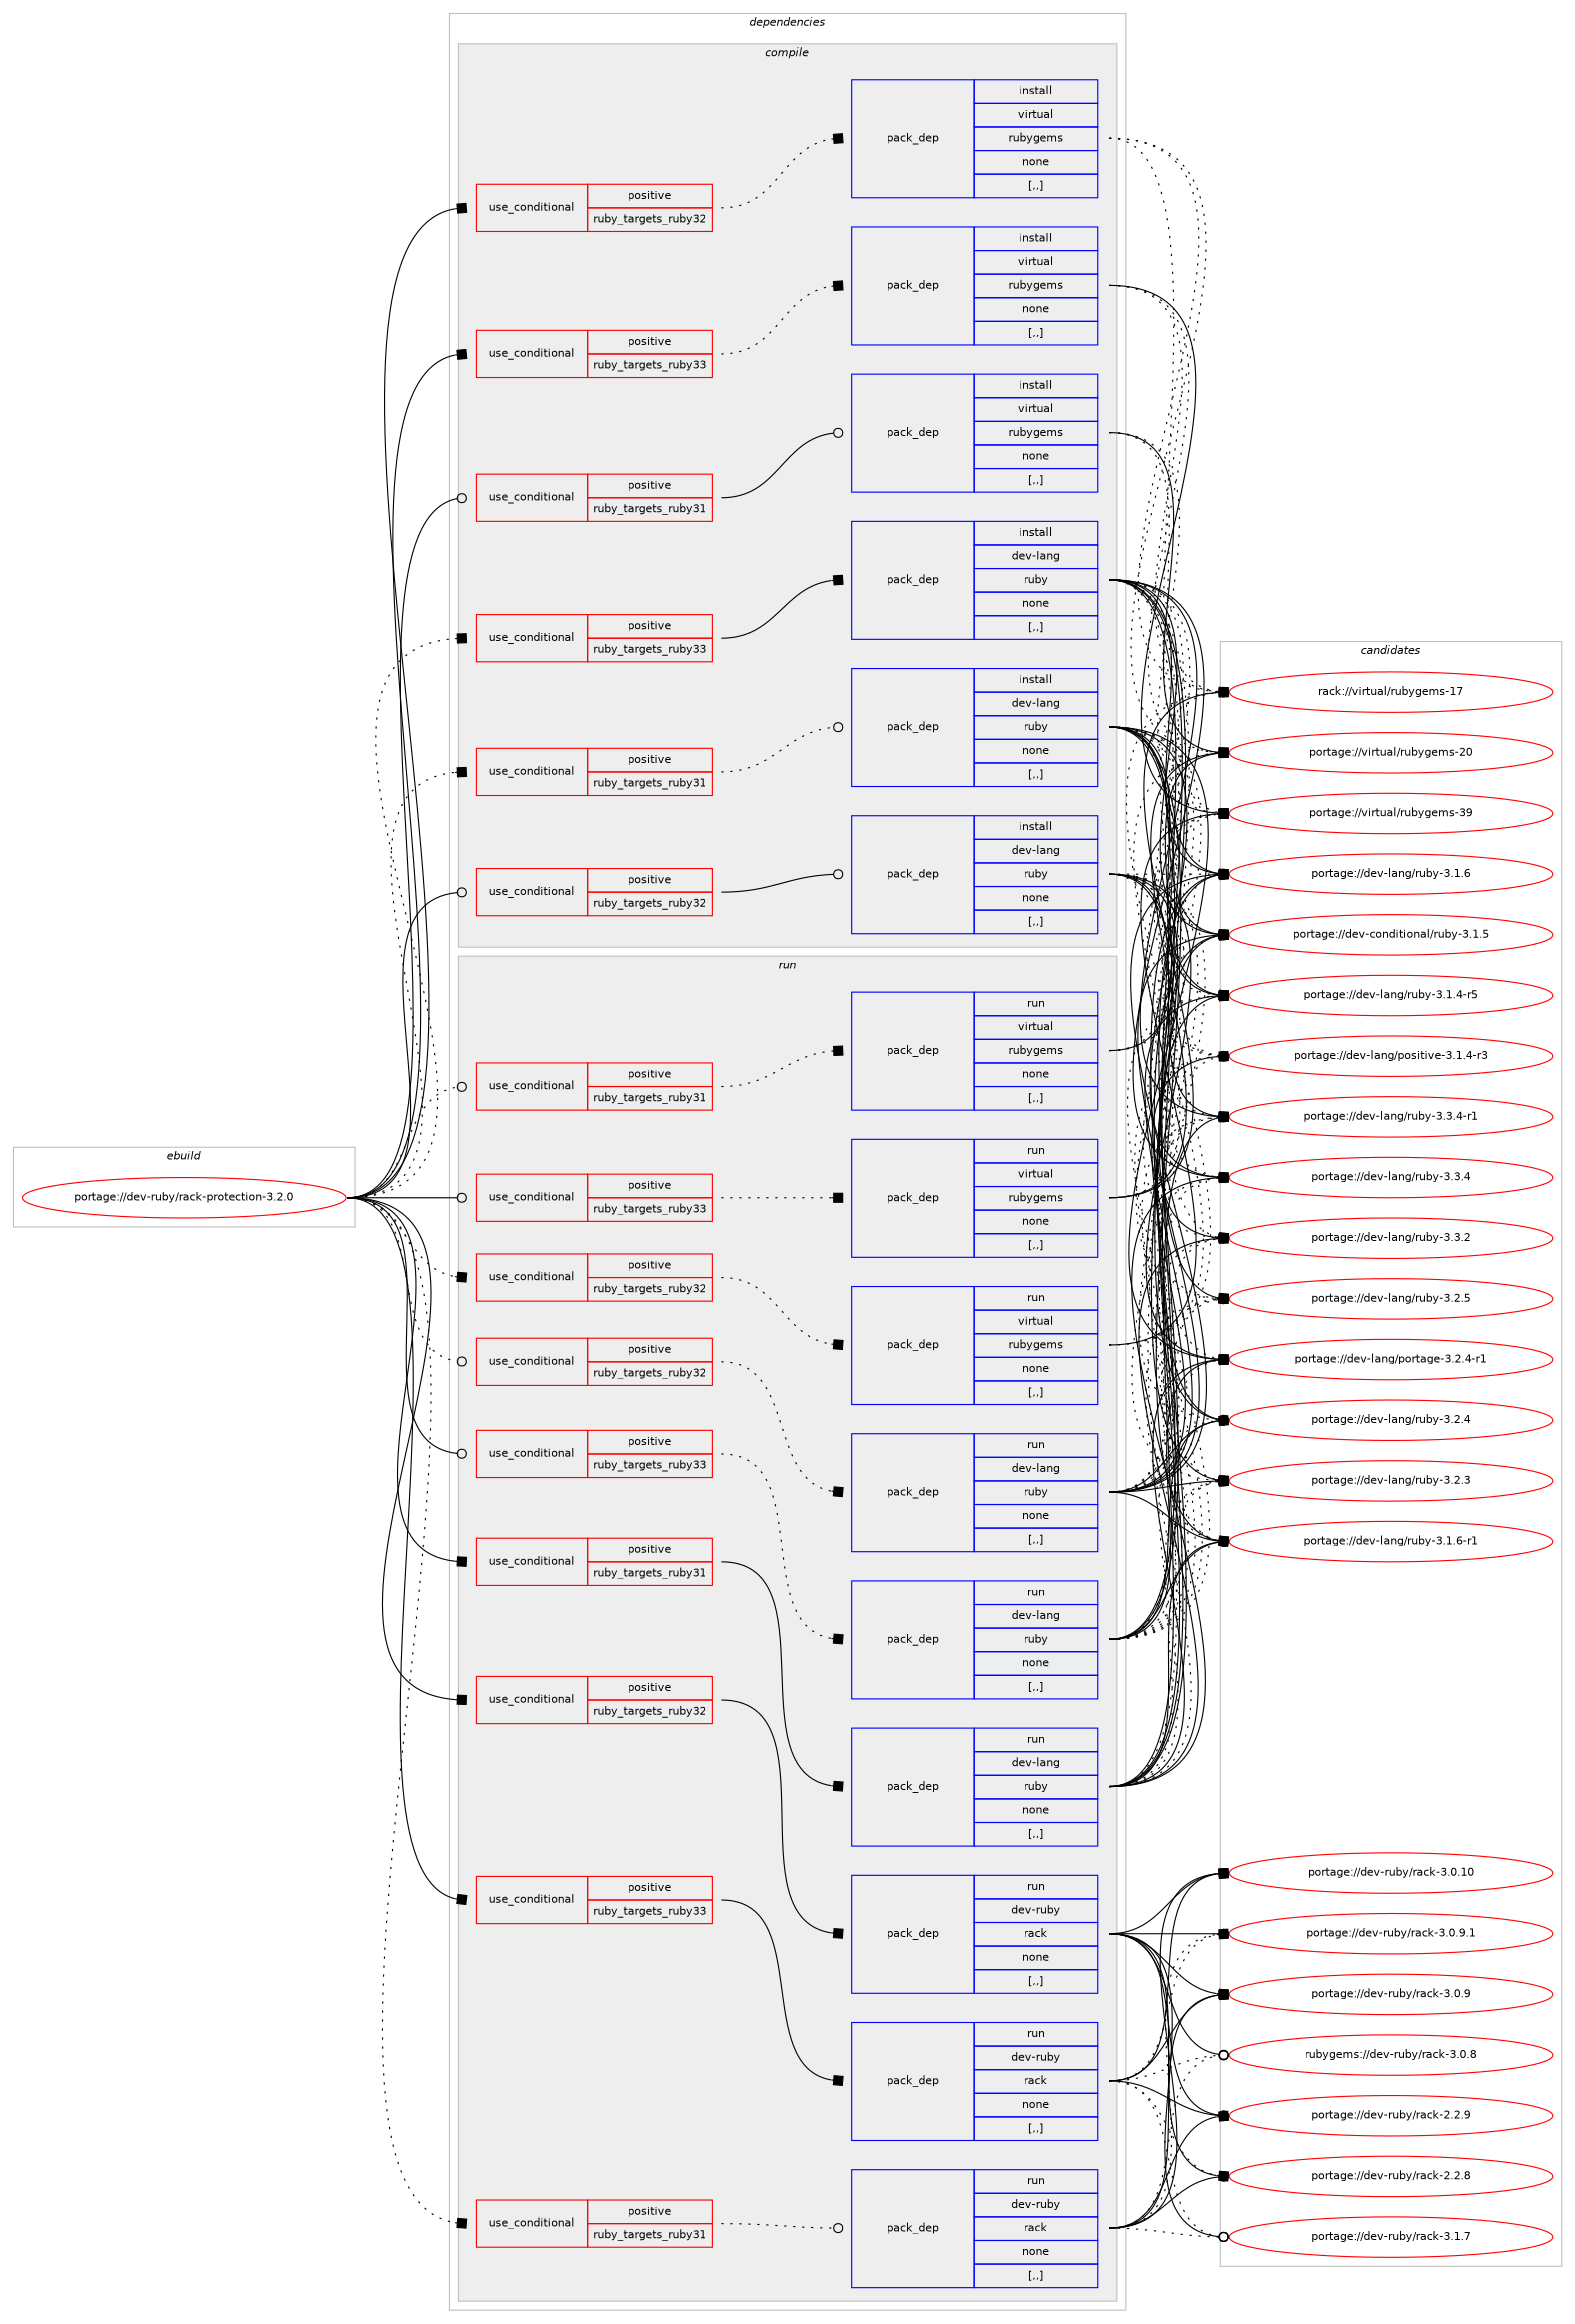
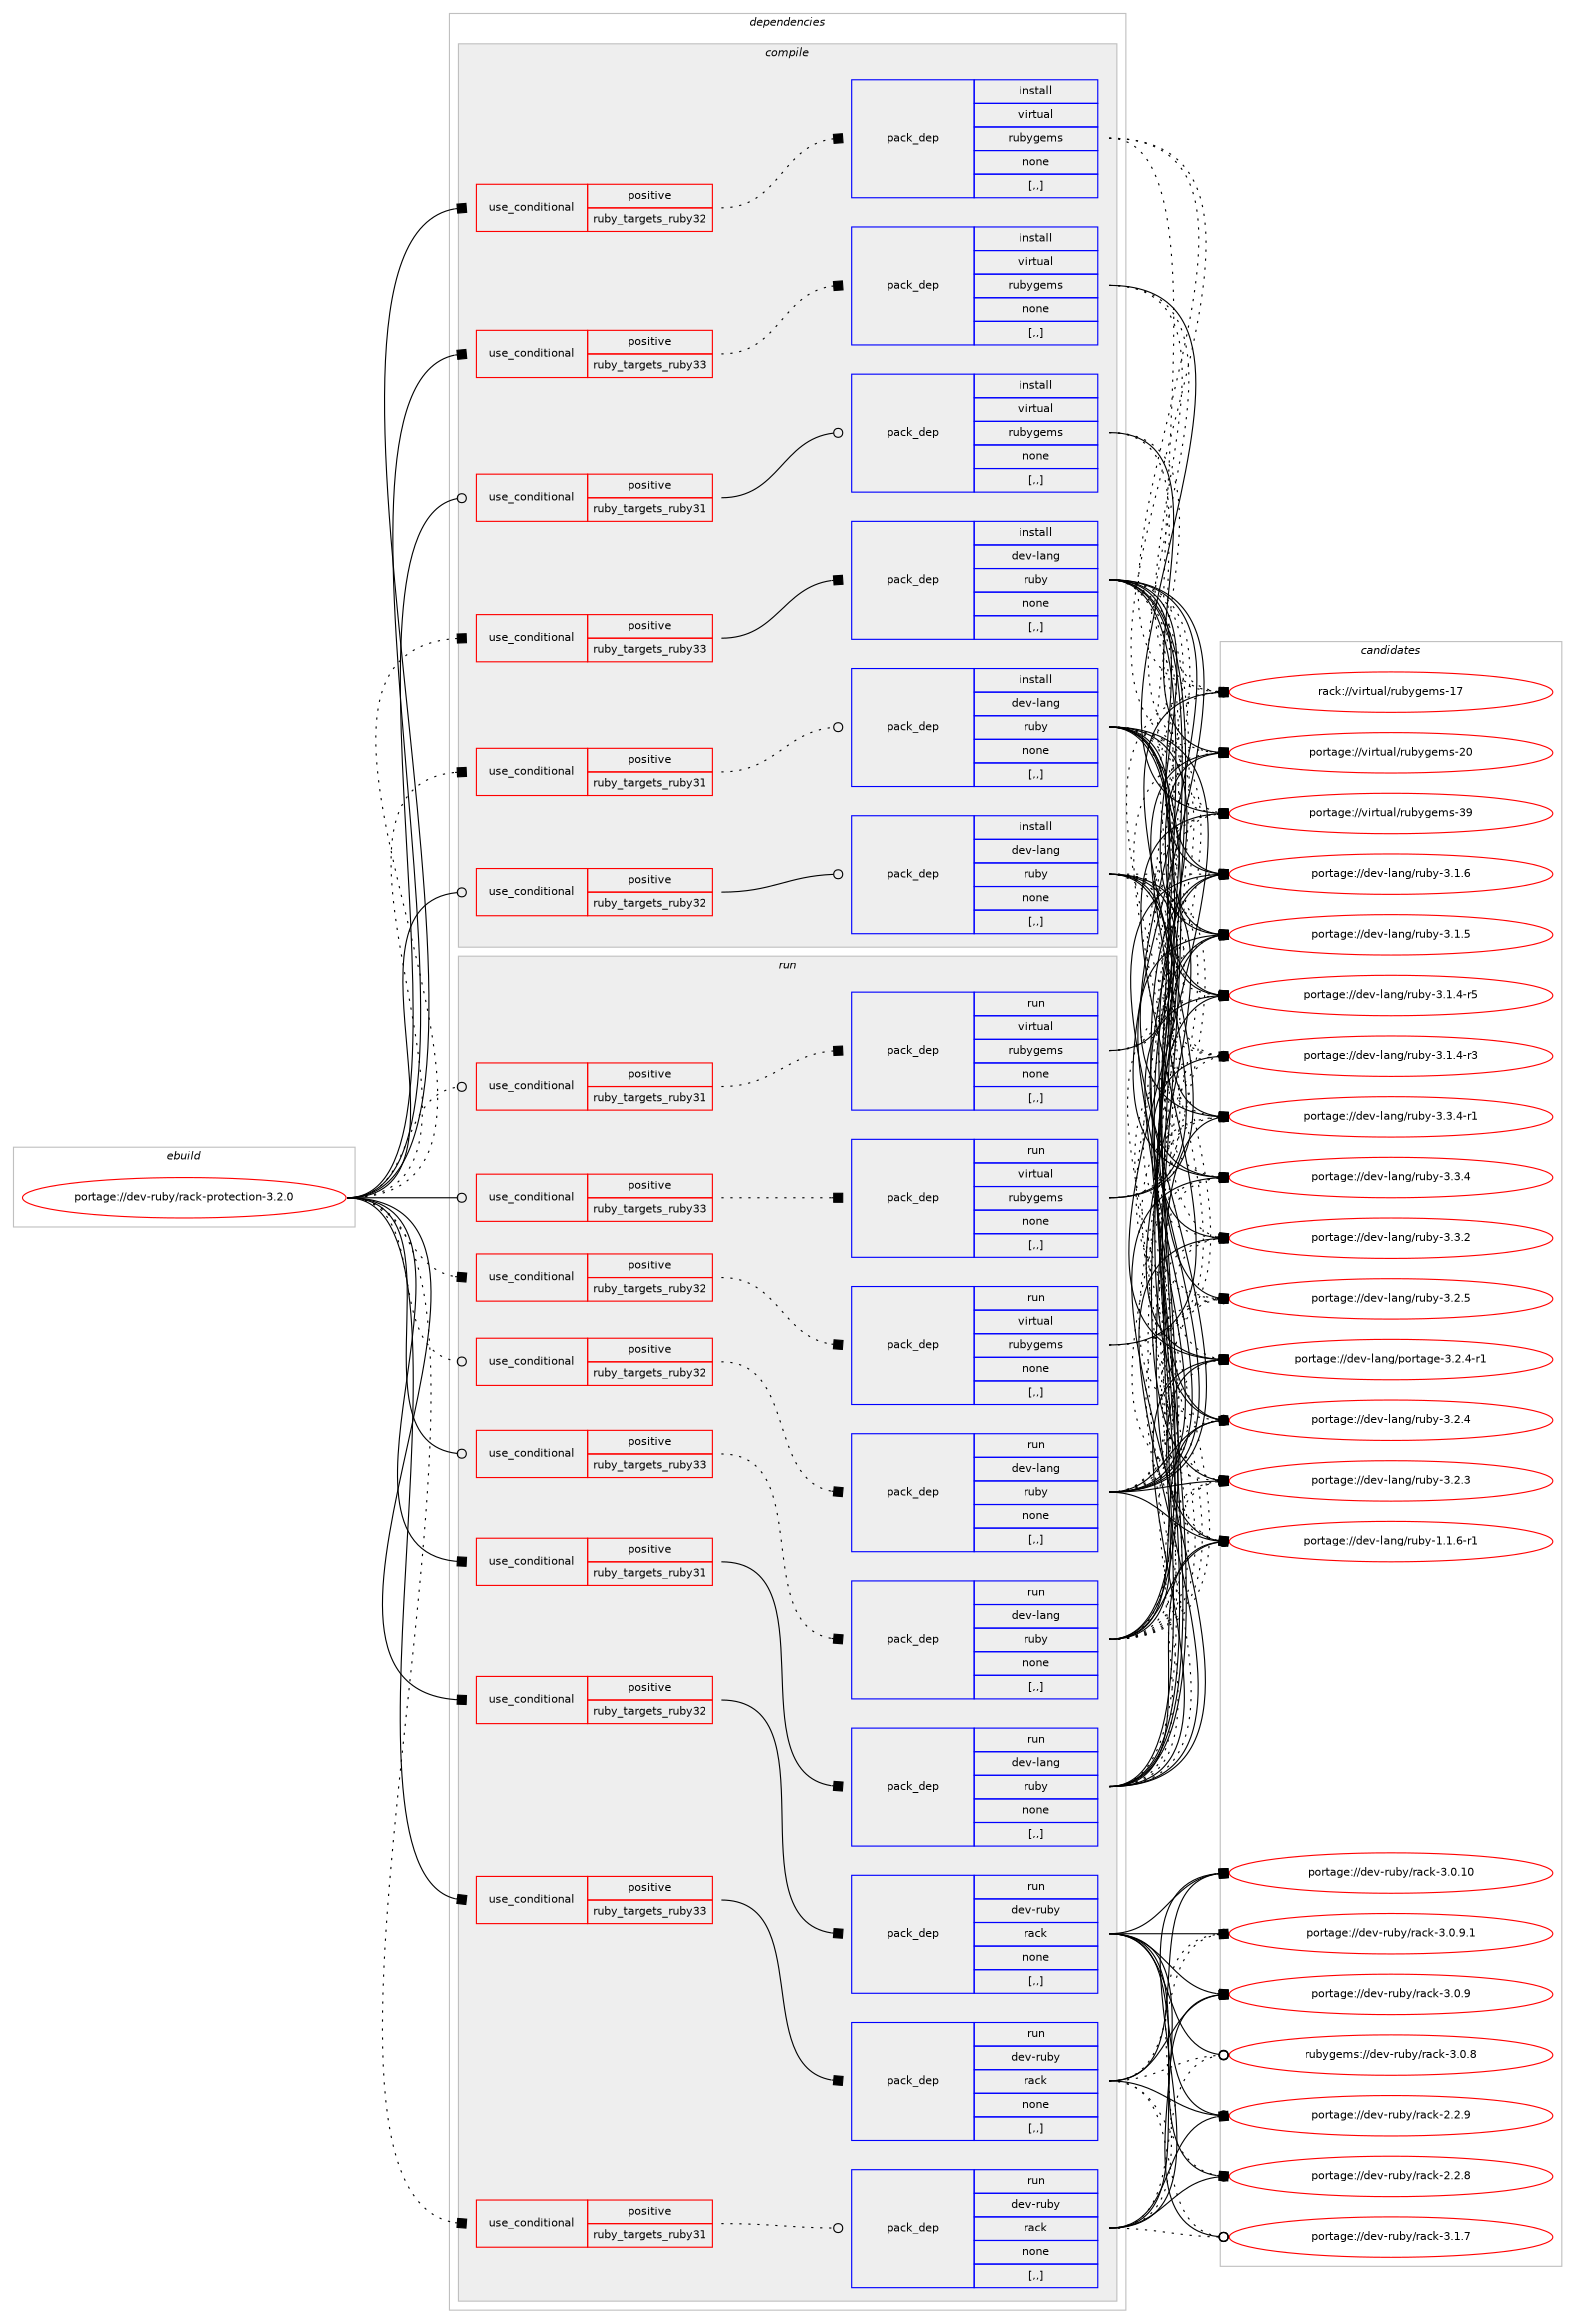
node "portage://dev-conditional/ruby-3.1.5": label "portage://dev-conditional/ruby-3.1.5" -> "portage://dev-lang/ruby-3.1.5"
node "portage://dev-lang/positive-3.1.4-r3": label "portage://dev-lang/positive-3.1.4-r3" -> "portage://dev-lang/ruby-3.1.4-r3"
node "portage://dev-lang/ruby-3.1.6-r1": label "portage://dev-lang/ruby-3.1.6-r1" -> "portage://dev-lang/ruby-1.1.6-r1"
